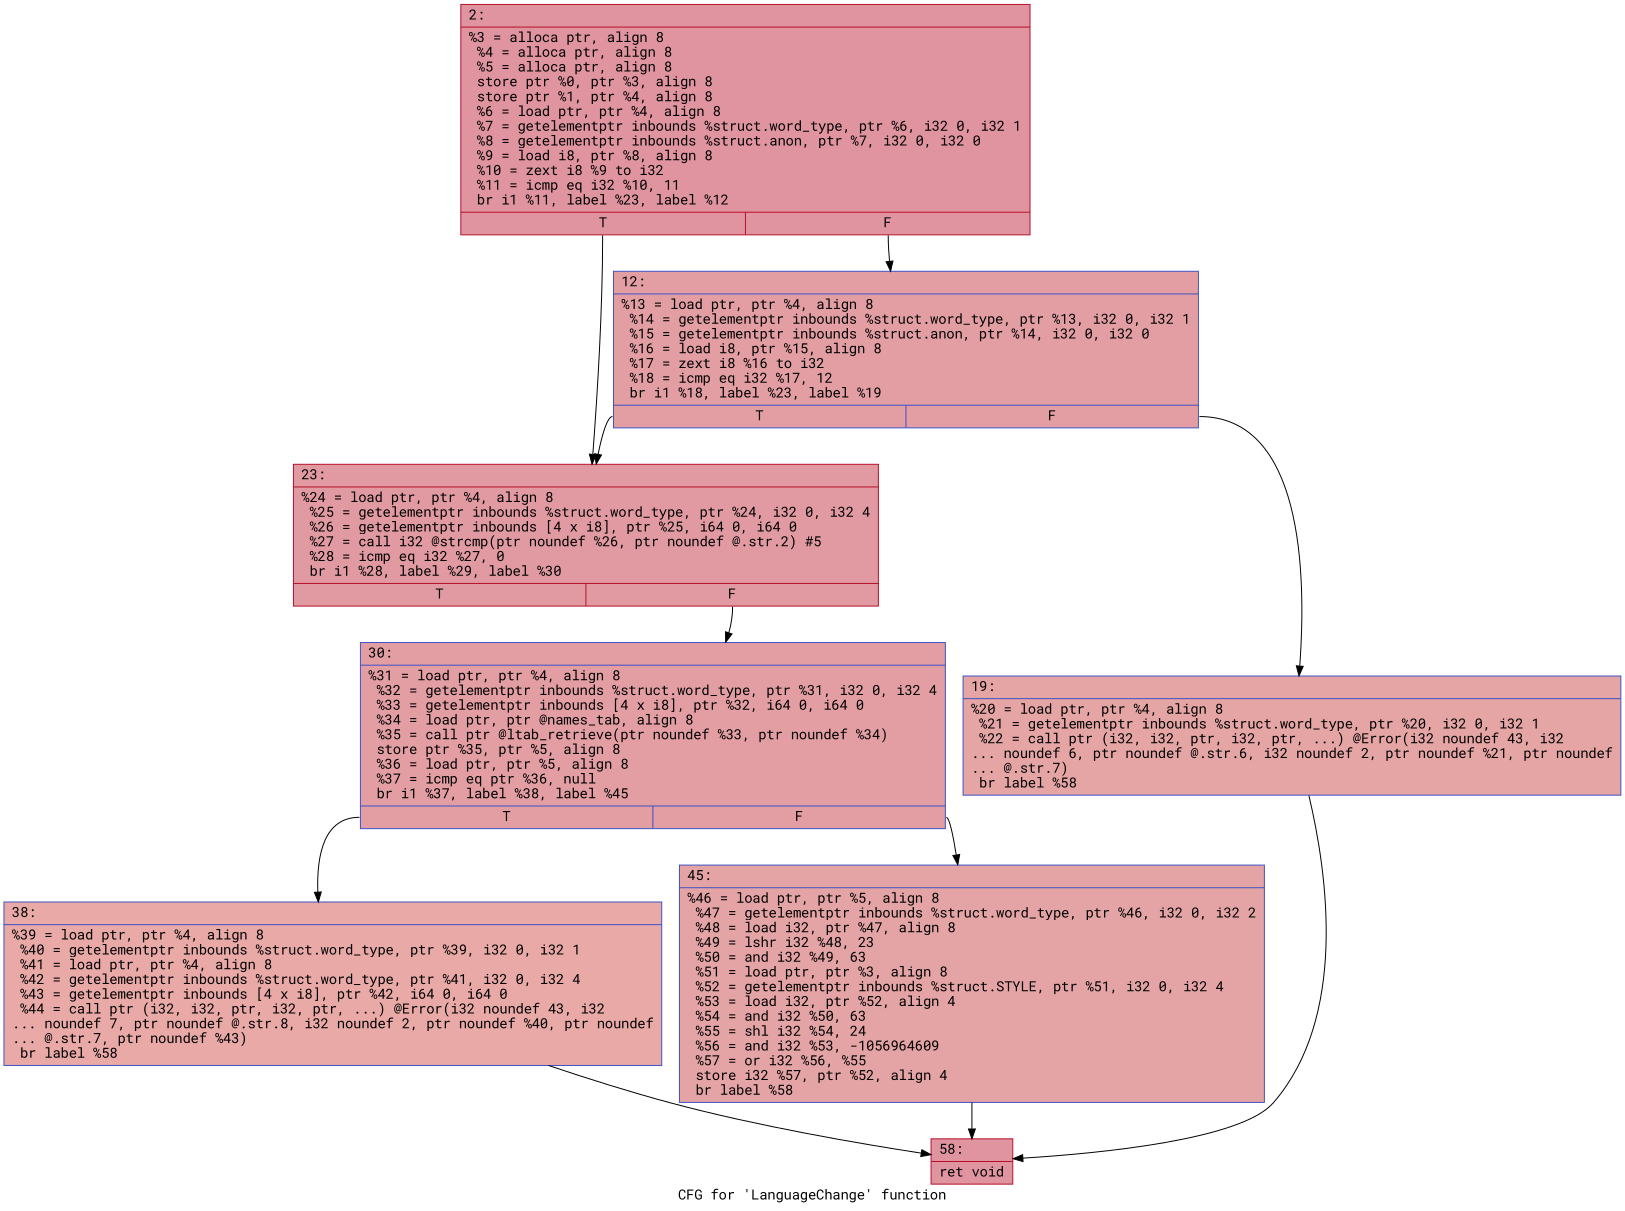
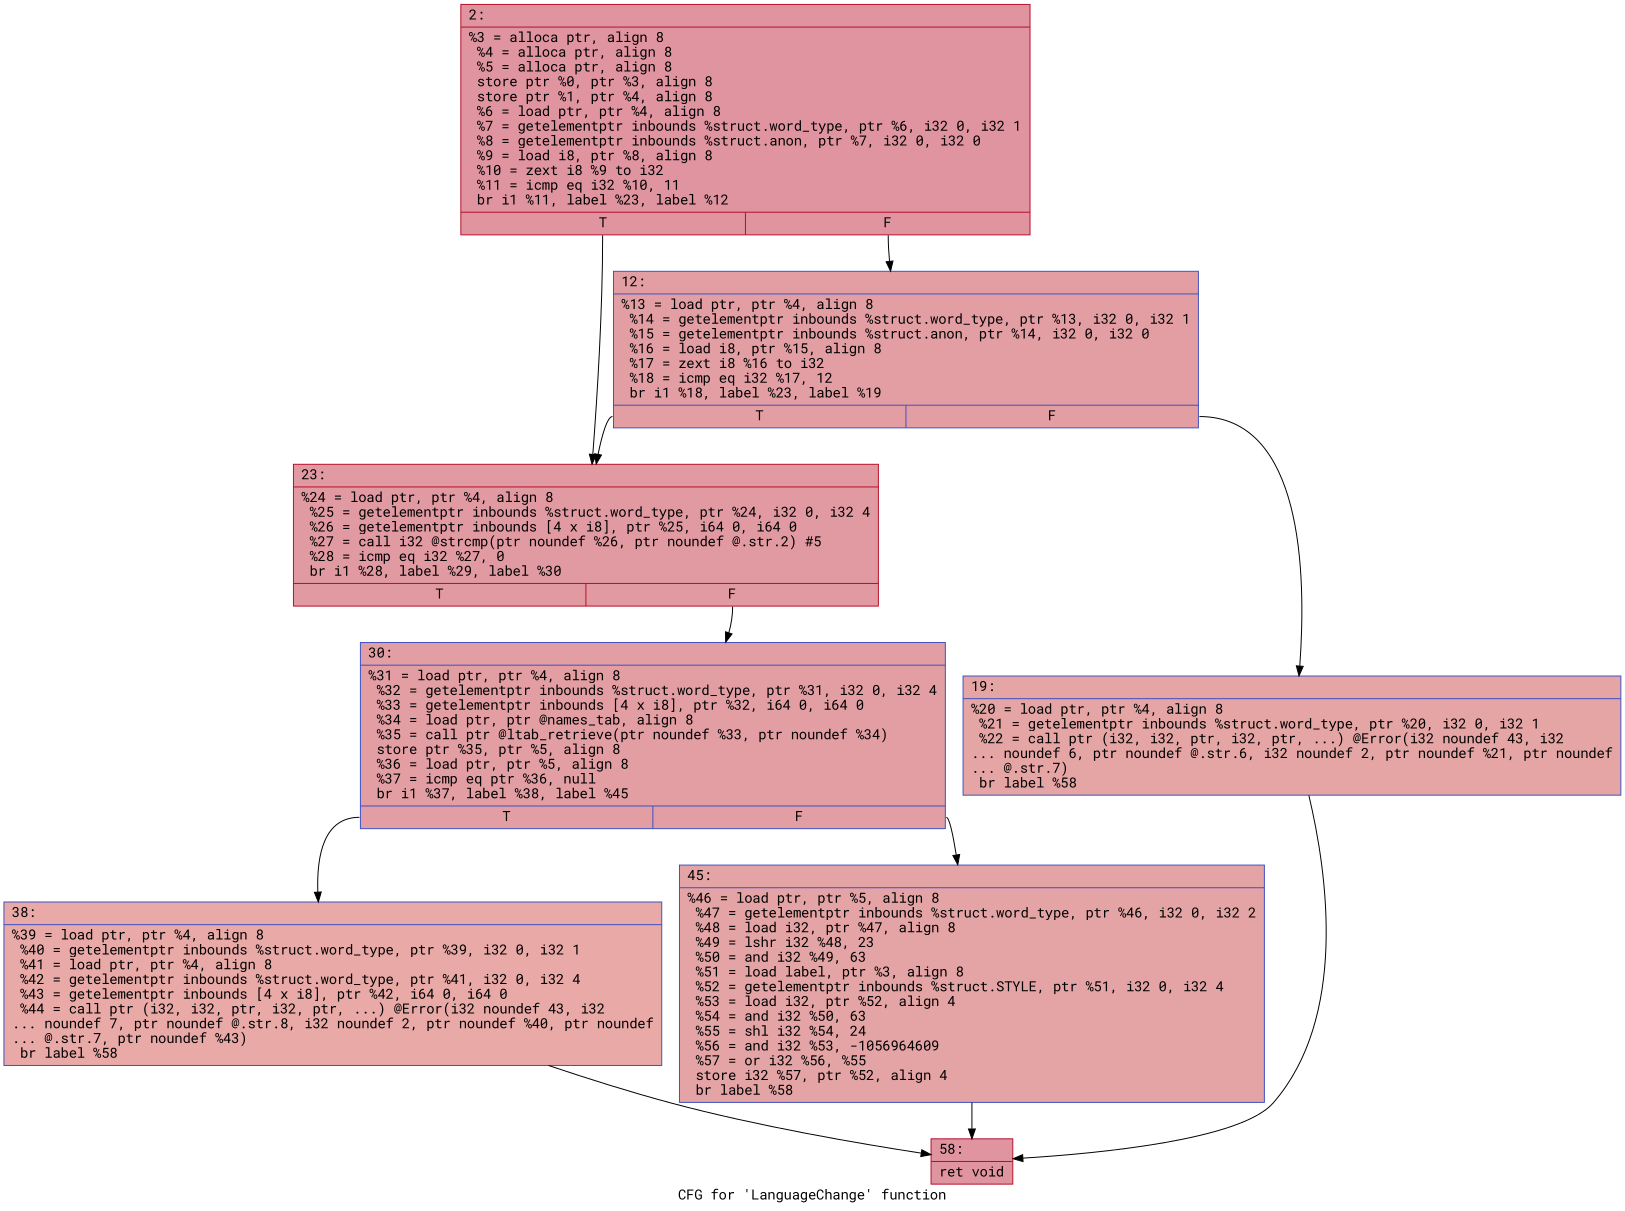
node "45:": text "%51 = load ptr, ptr %3, align 8" -> "%51 = load label, ptr %3, align 8"
